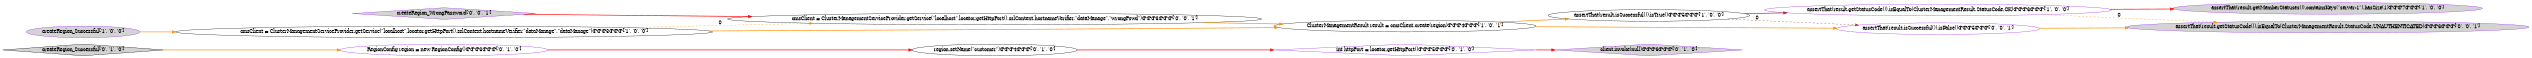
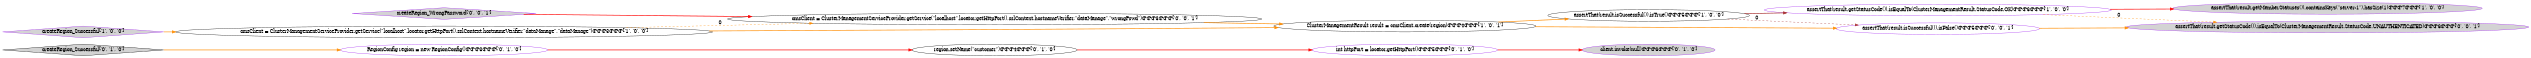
node "createRegion_Successful['1', '0', '0']": shape ellipse -> diamond
node "int httpPort = locator.getHttpPort()@@@5@@@['0', '1', '0']": shape diamond -> ellipse
node "client.invoke(null)@@@6@@@['0', '1', '0']": shape diamond -> ellipse
